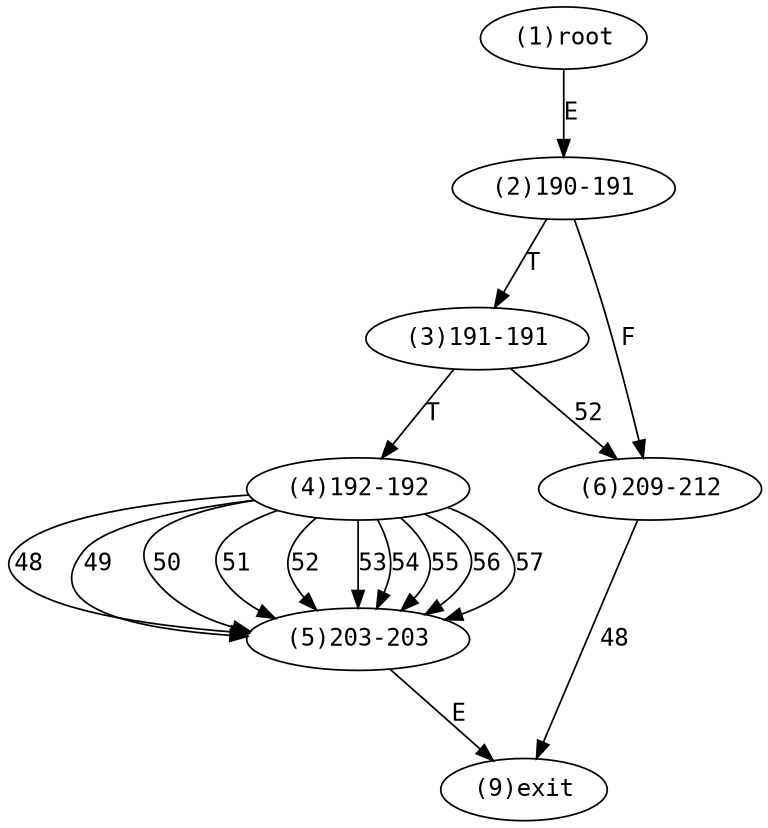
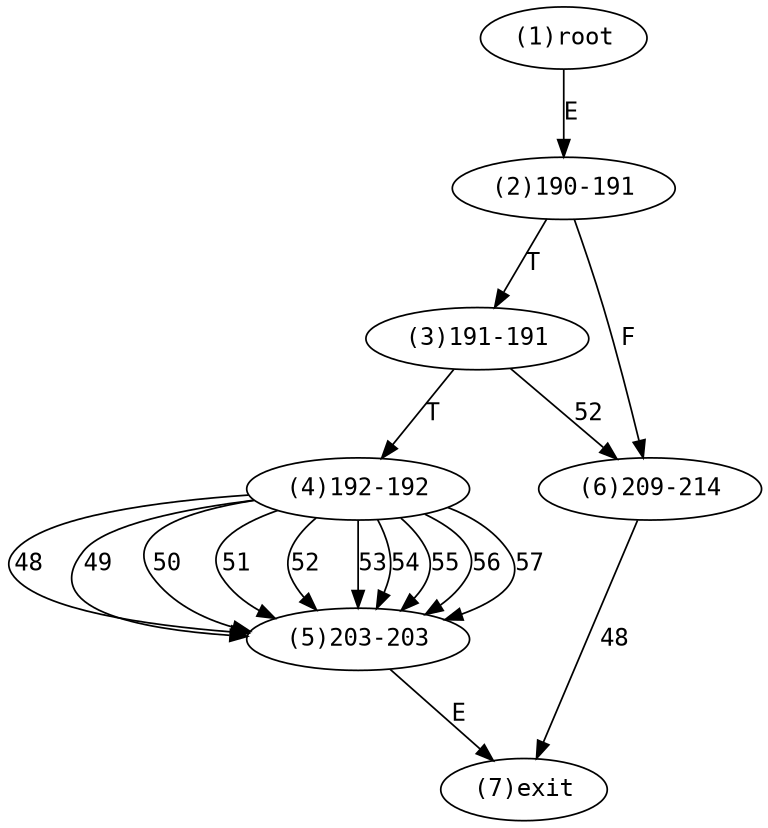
node "(6)209-212": label "(6)209-212" -> "(6)209-214"
node "(9)exit": label "(9)exit" -> "(7)exit"
